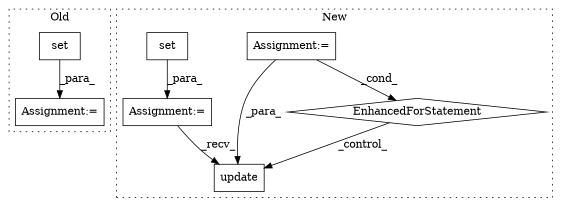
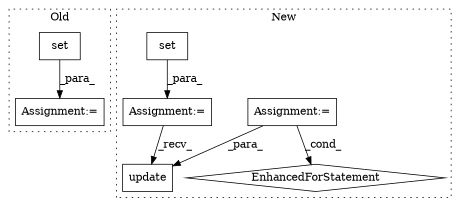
edge "EnhancedForStatement" -> "update": removed, label "_control_"
